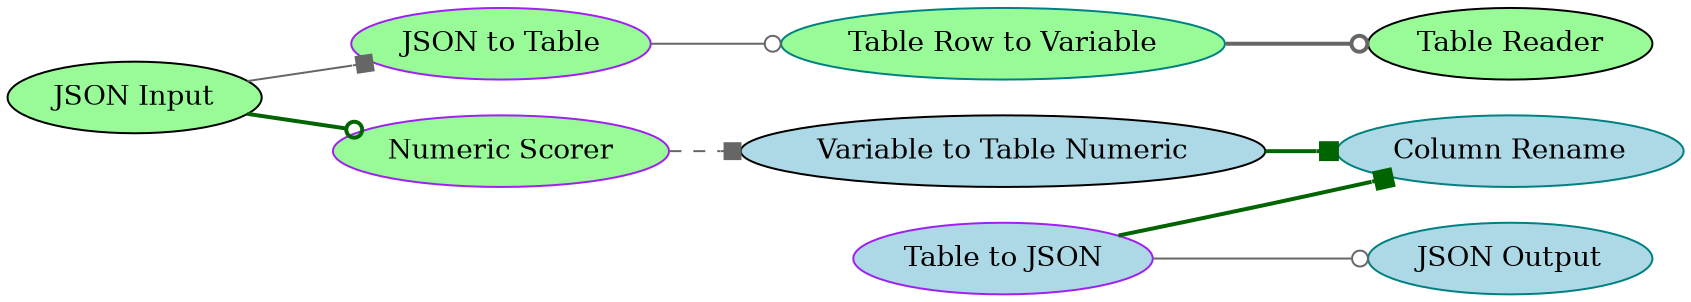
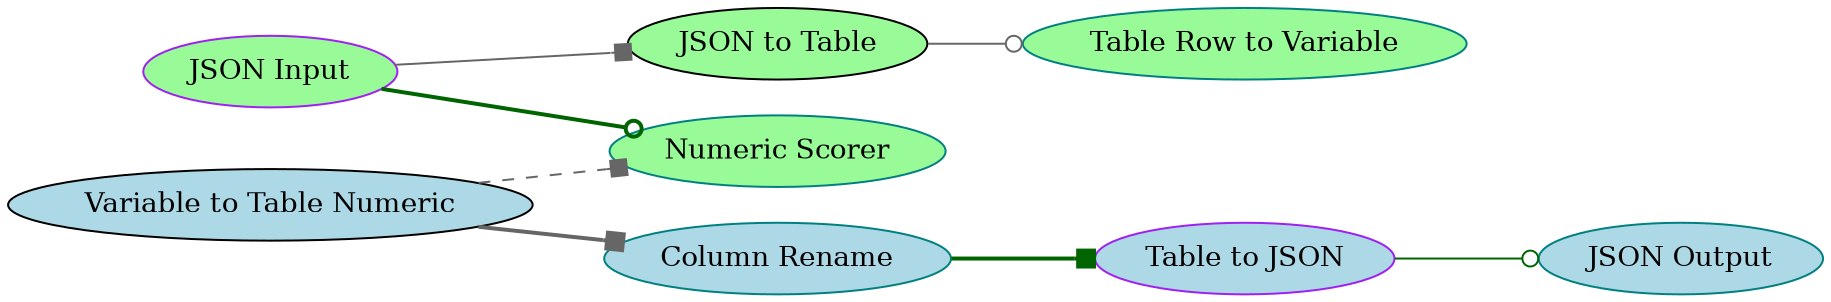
node "JSON to Table": color purple -> black
node "Table Reader": removed
node "JSON Input": color black -> purple
node "Numeric Scorer": color purple -> teal
edge "Numeric Scorer" -> "Variable to Table Numeric": reversed
edge "Variable to Table Numeric" -> "Column Rename": color darkgreen -> gray40
edge "Table to JSON" -> "Column Rename": reversed
edge "Table to JSON" -> "JSON Output": color gray40 -> darkgreen
